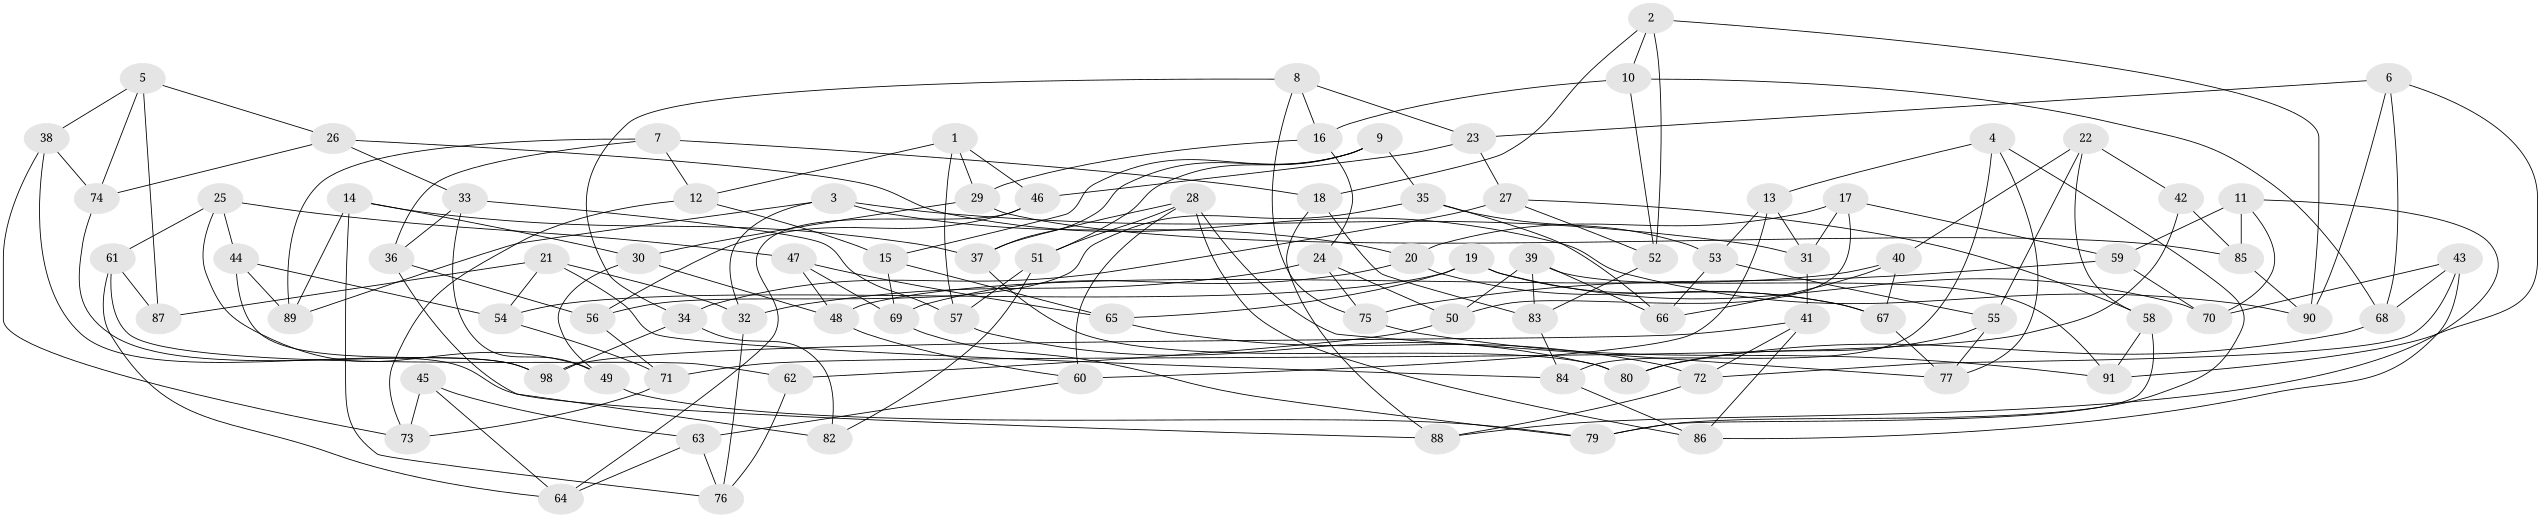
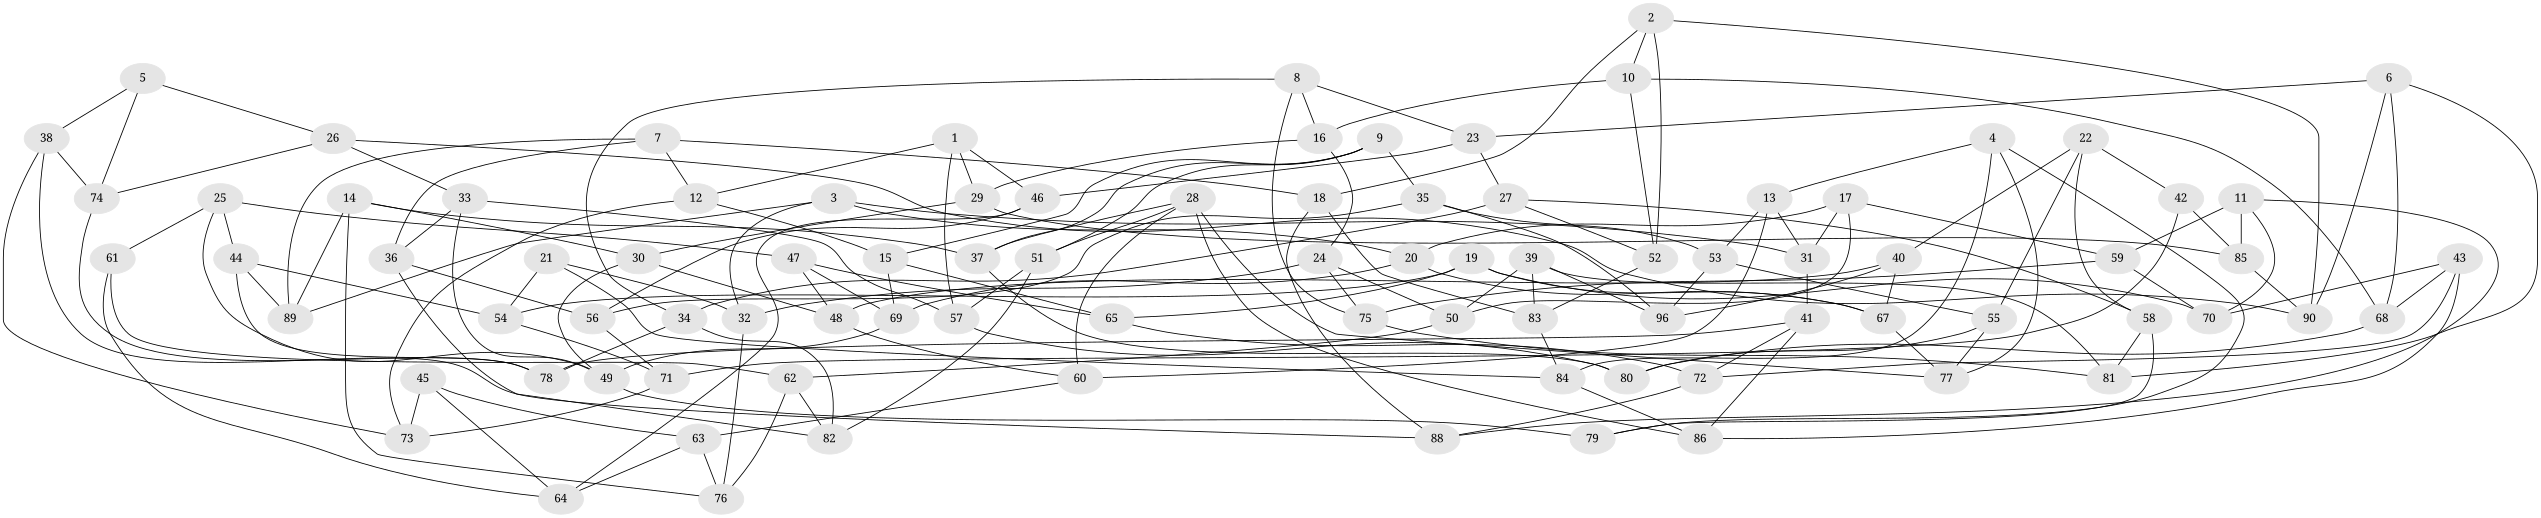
node "87": removed
node "66": label "66" -> "96"
node "98": label "98" -> "78"
node "91": label "91" -> "81"
edge "69" -- "79": now "69" -- "49"
edge "62" -- "82": added
